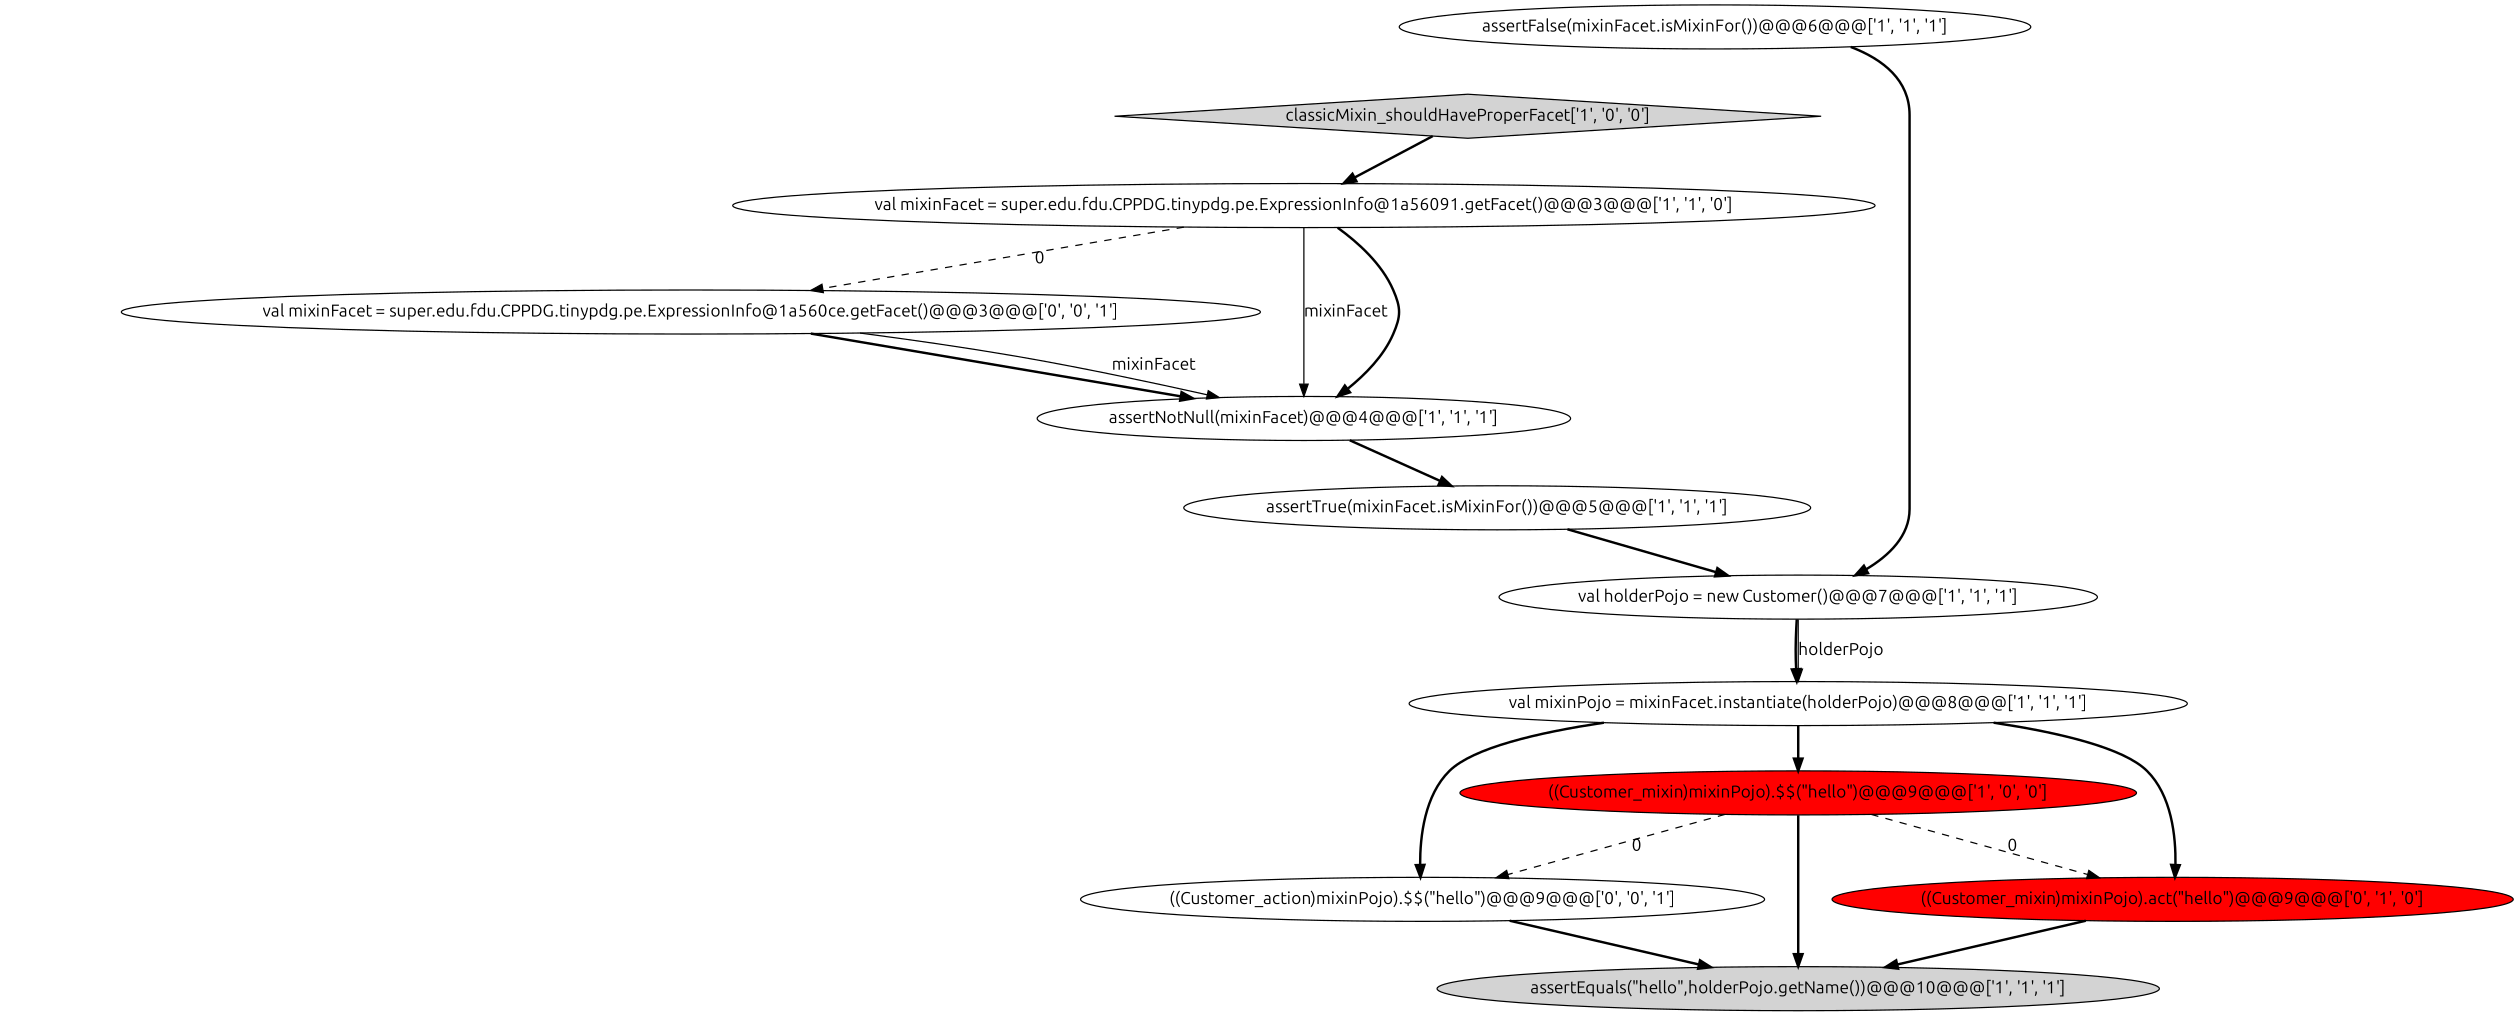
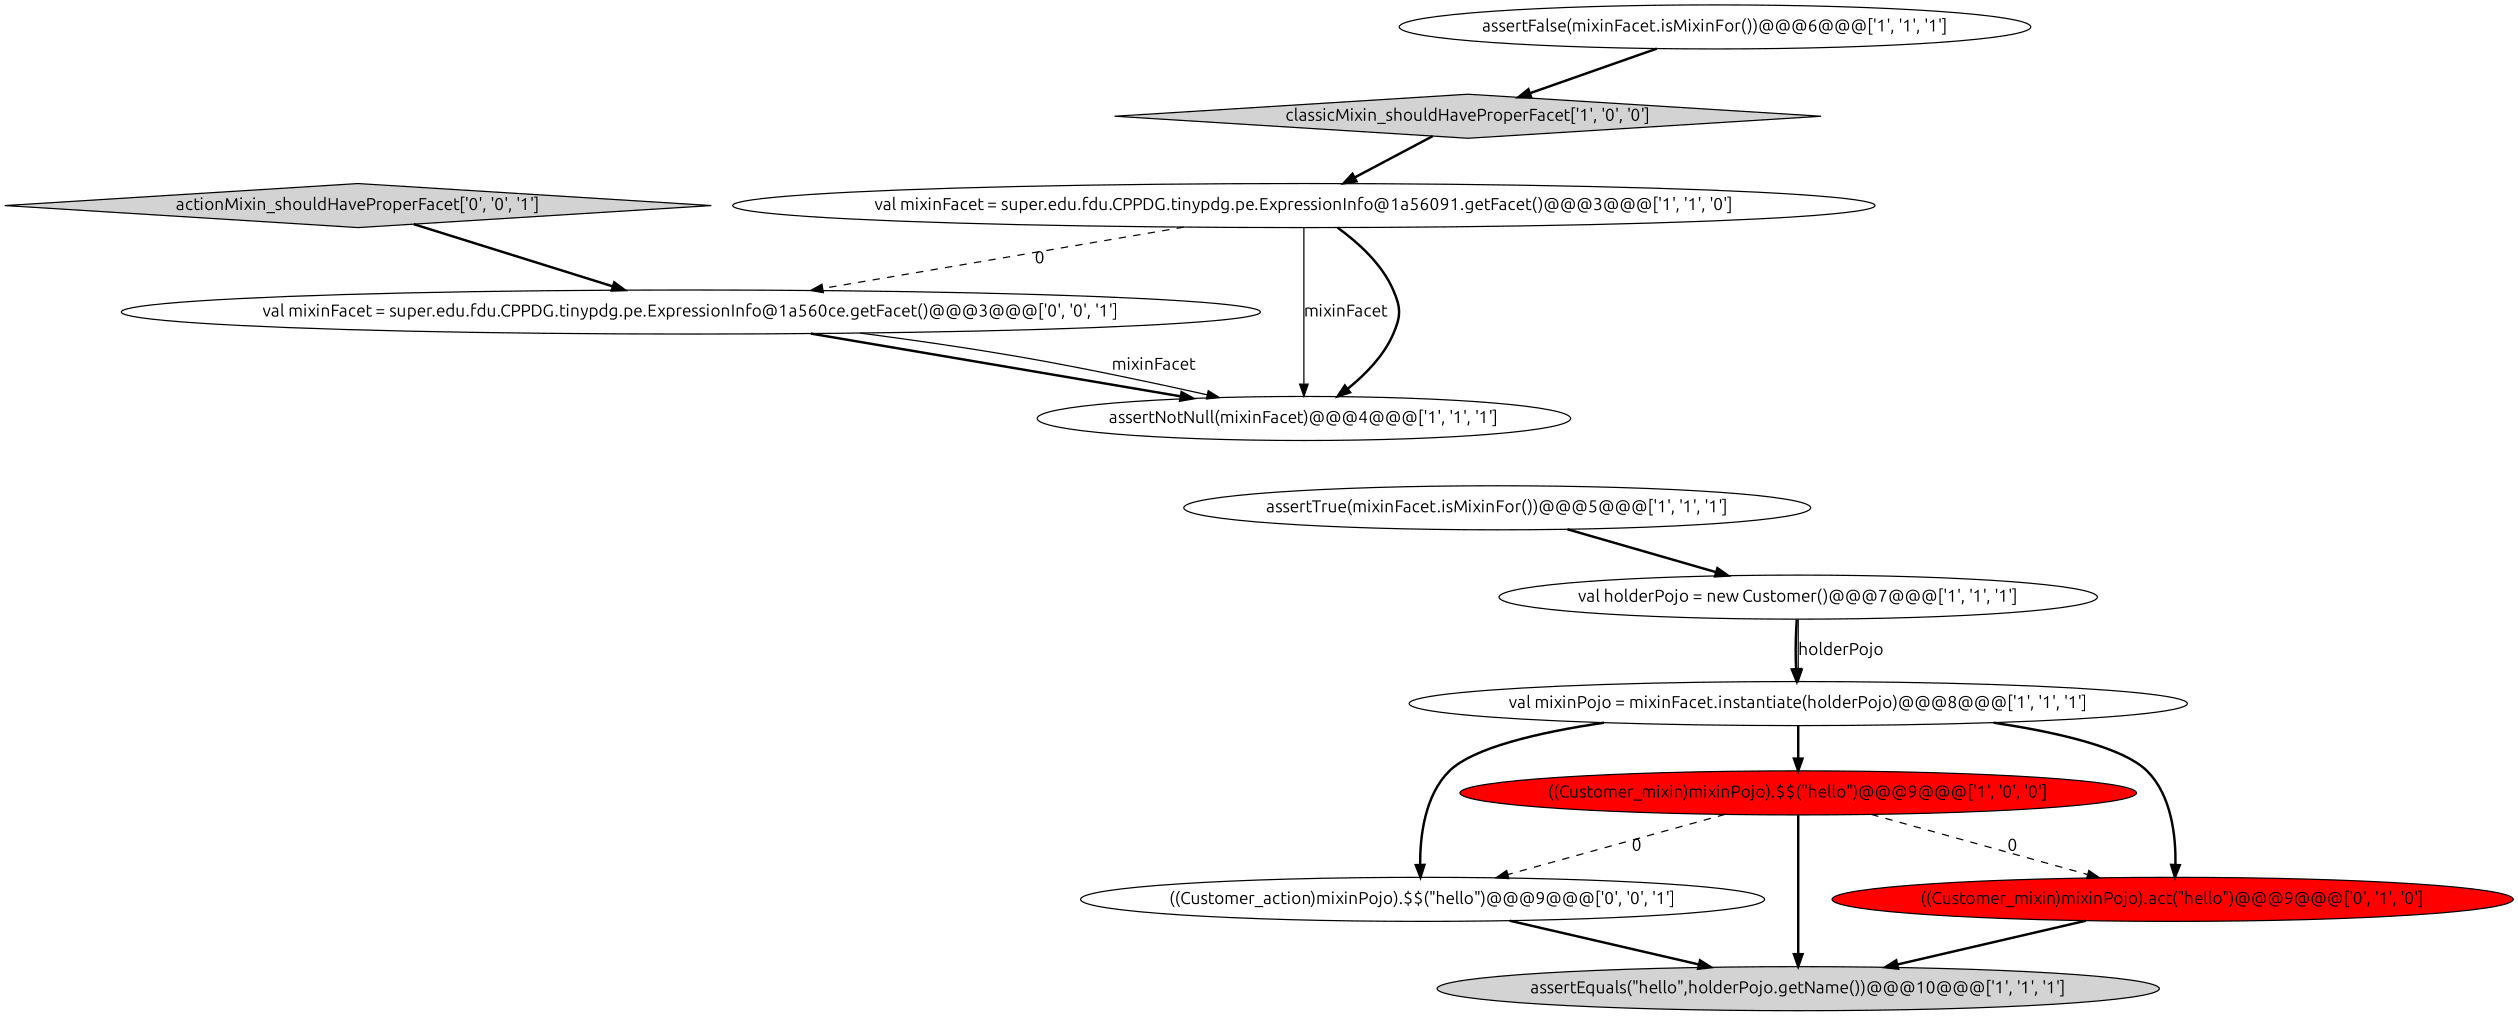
node "actionMixin_shouldHaveProperFacet['0', '0', '1']": added
edge "assertFalse(mixinFacet.isMixinFor())@@@6@@@['1', '1', '1']" -> "val holderPojo = new Customer()@@@7@@@['1', '1', '1']": now "assertFalse(mixinFacet.isMixinFor())@@@6@@@['1', '1', '1']" -> "classicMixin_shouldHaveProperFacet['1', '0', '0']"
edge "assertNotNull(mixinFacet)@@@4@@@['1', '1', '1']" -> "assertTrue(mixinFacet.isMixinFor())@@@5@@@['1', '1', '1']": removed
